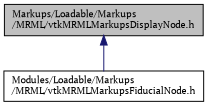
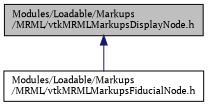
node "Markups/Loadable/Markups /MRML/vtkMRMLMarkupsDisplayNode.h": label "Markups/Loadable/Markups /MRML/vtkMRMLMarkupsDisplayNode.h" -> "Modules/Loadable/Markups /MRML/vtkMRMLMarkupsDisplayNode.h"
